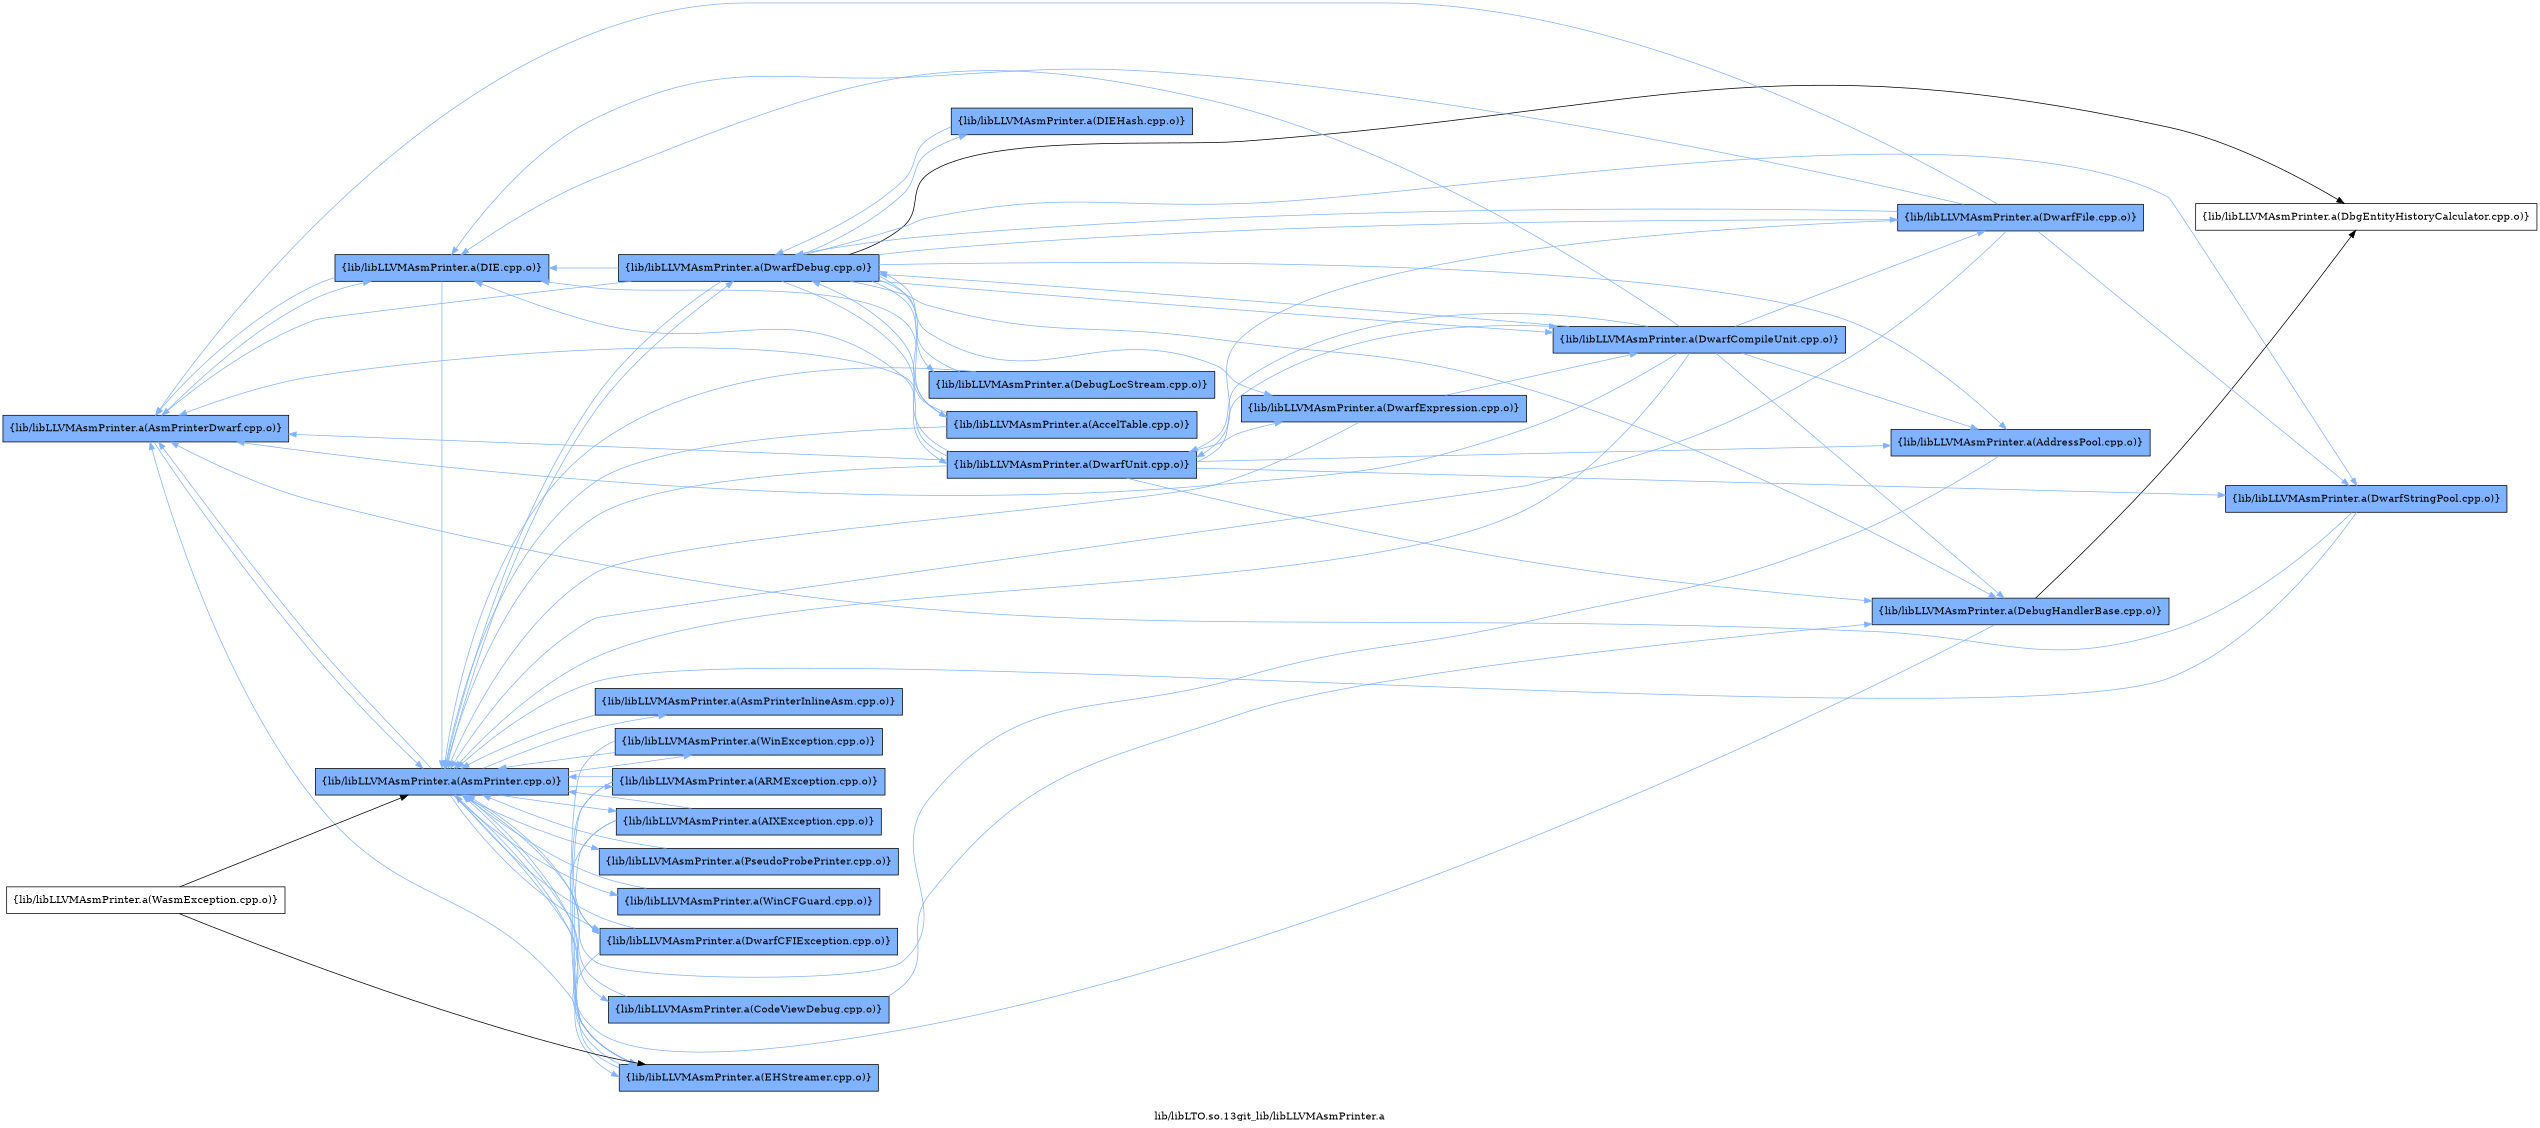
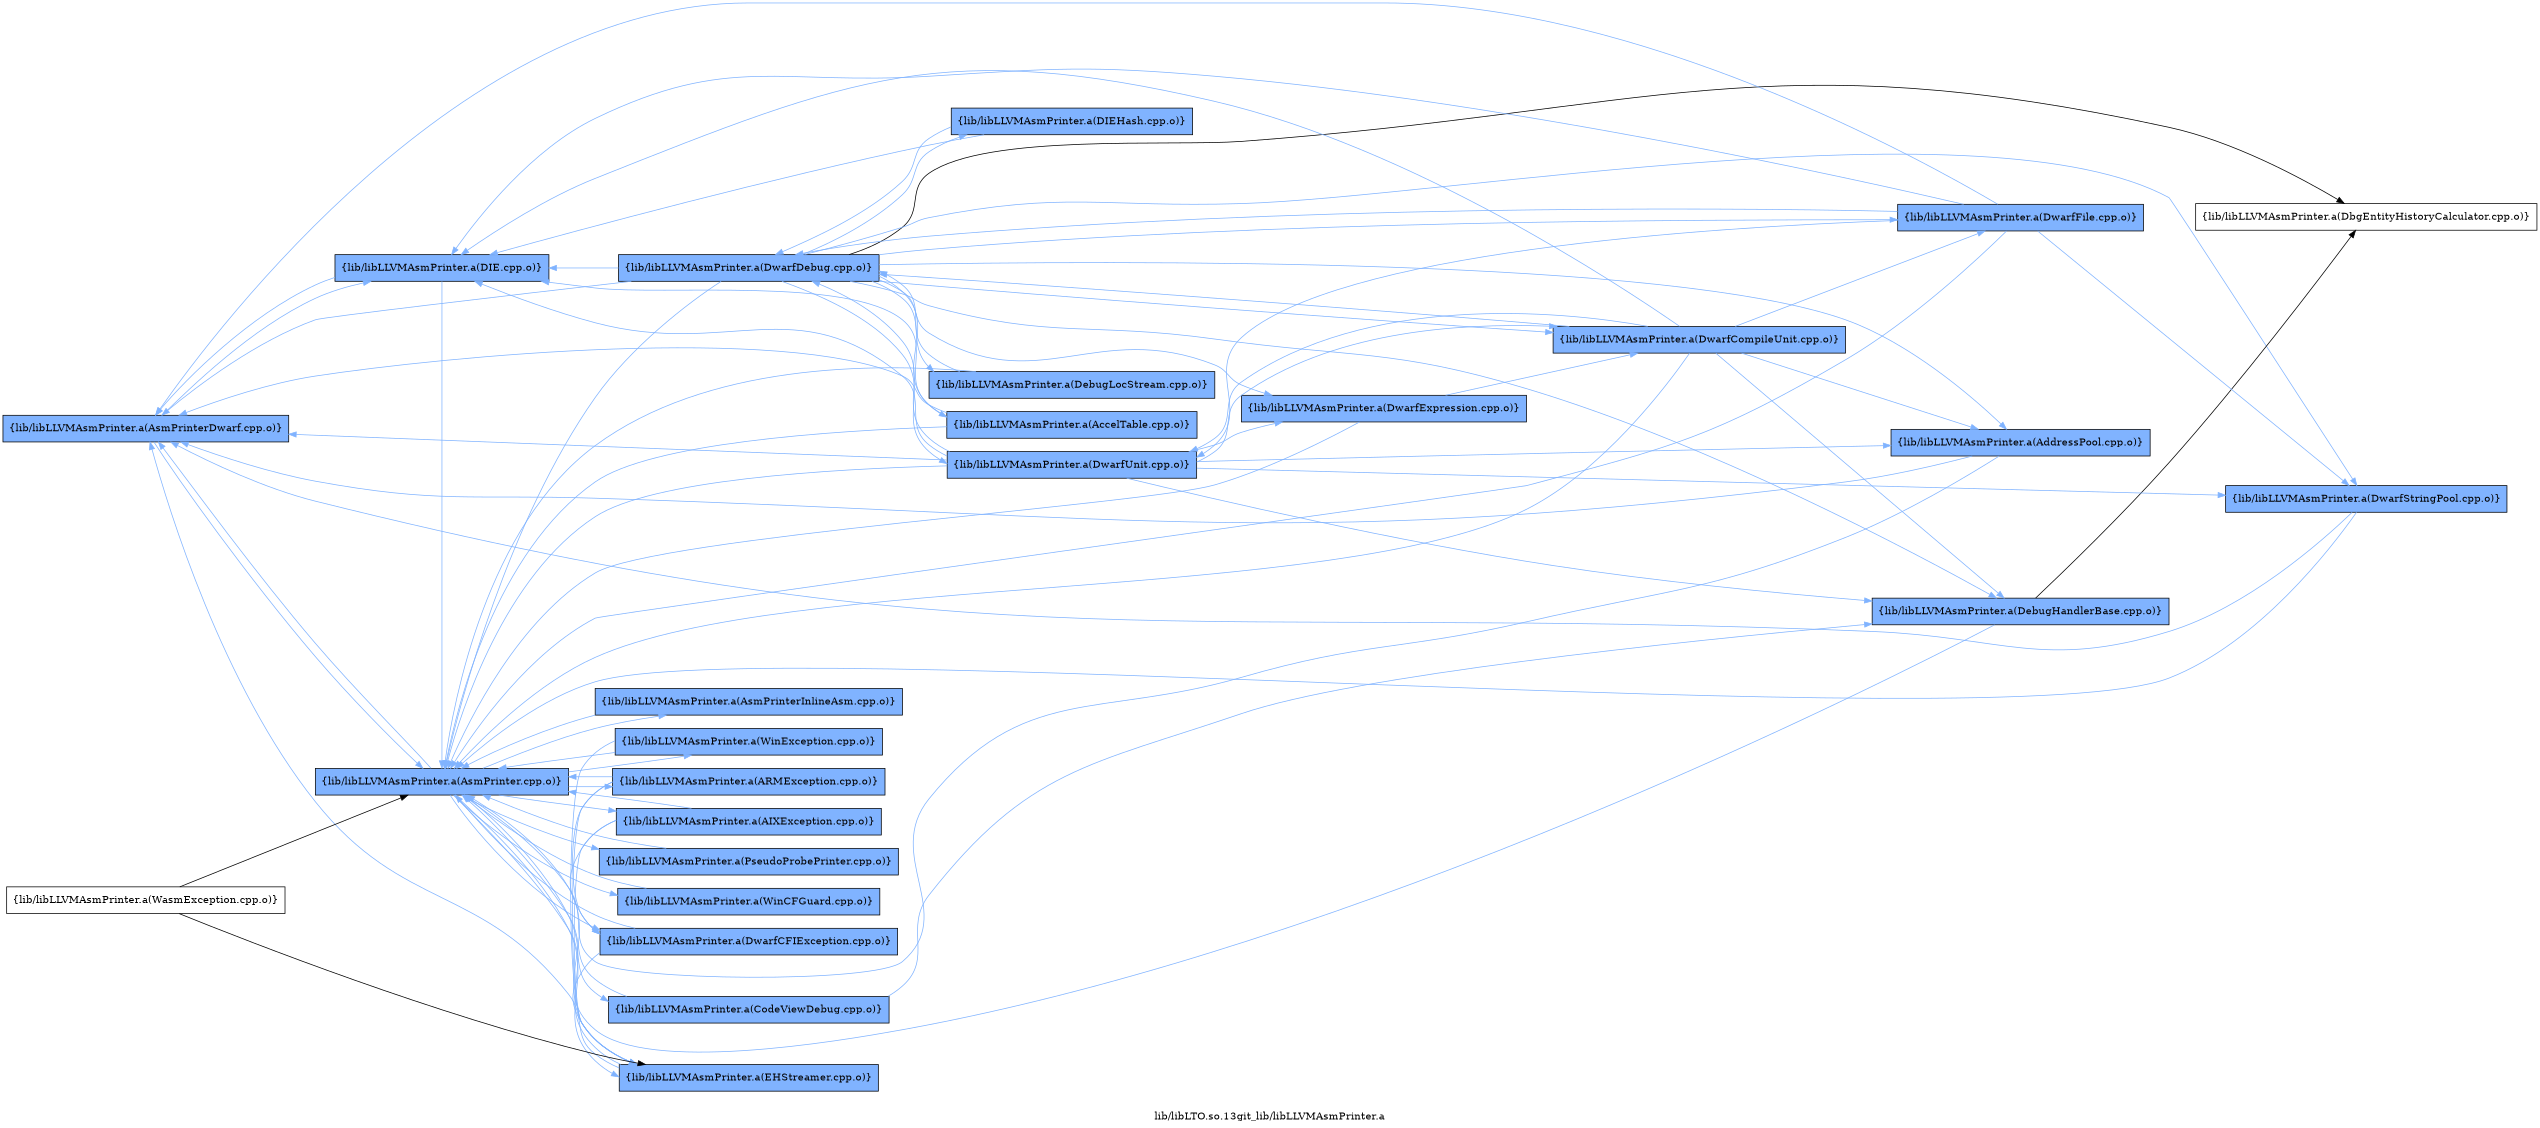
edge "{lib/libLLVMAsmPrinter.a(DIEHash.cpp.o)}" -> "{lib/libLLVMAsmPrinter.a(DIE.cpp.o)}": added
edge "{lib/libLLVMAsmPrinter.a(DwarfCompileUnit.cpp.o)}" -> "{lib/libLLVMAsmPrinter.a(AsmPrinterDwarf.cpp.o)}": now "{lib/libLLVMAsmPrinter.a(AddressPool.cpp.o)}" -> "{lib/libLLVMAsmPrinter.a(AsmPrinterDwarf.cpp.o)}"
edge "{lib/libLLVMAsmPrinter.a(AsmPrinter.cpp.o)}" -> "{lib/libLLVMAsmPrinter.a(DwarfDebug.cpp.o)}": removed
